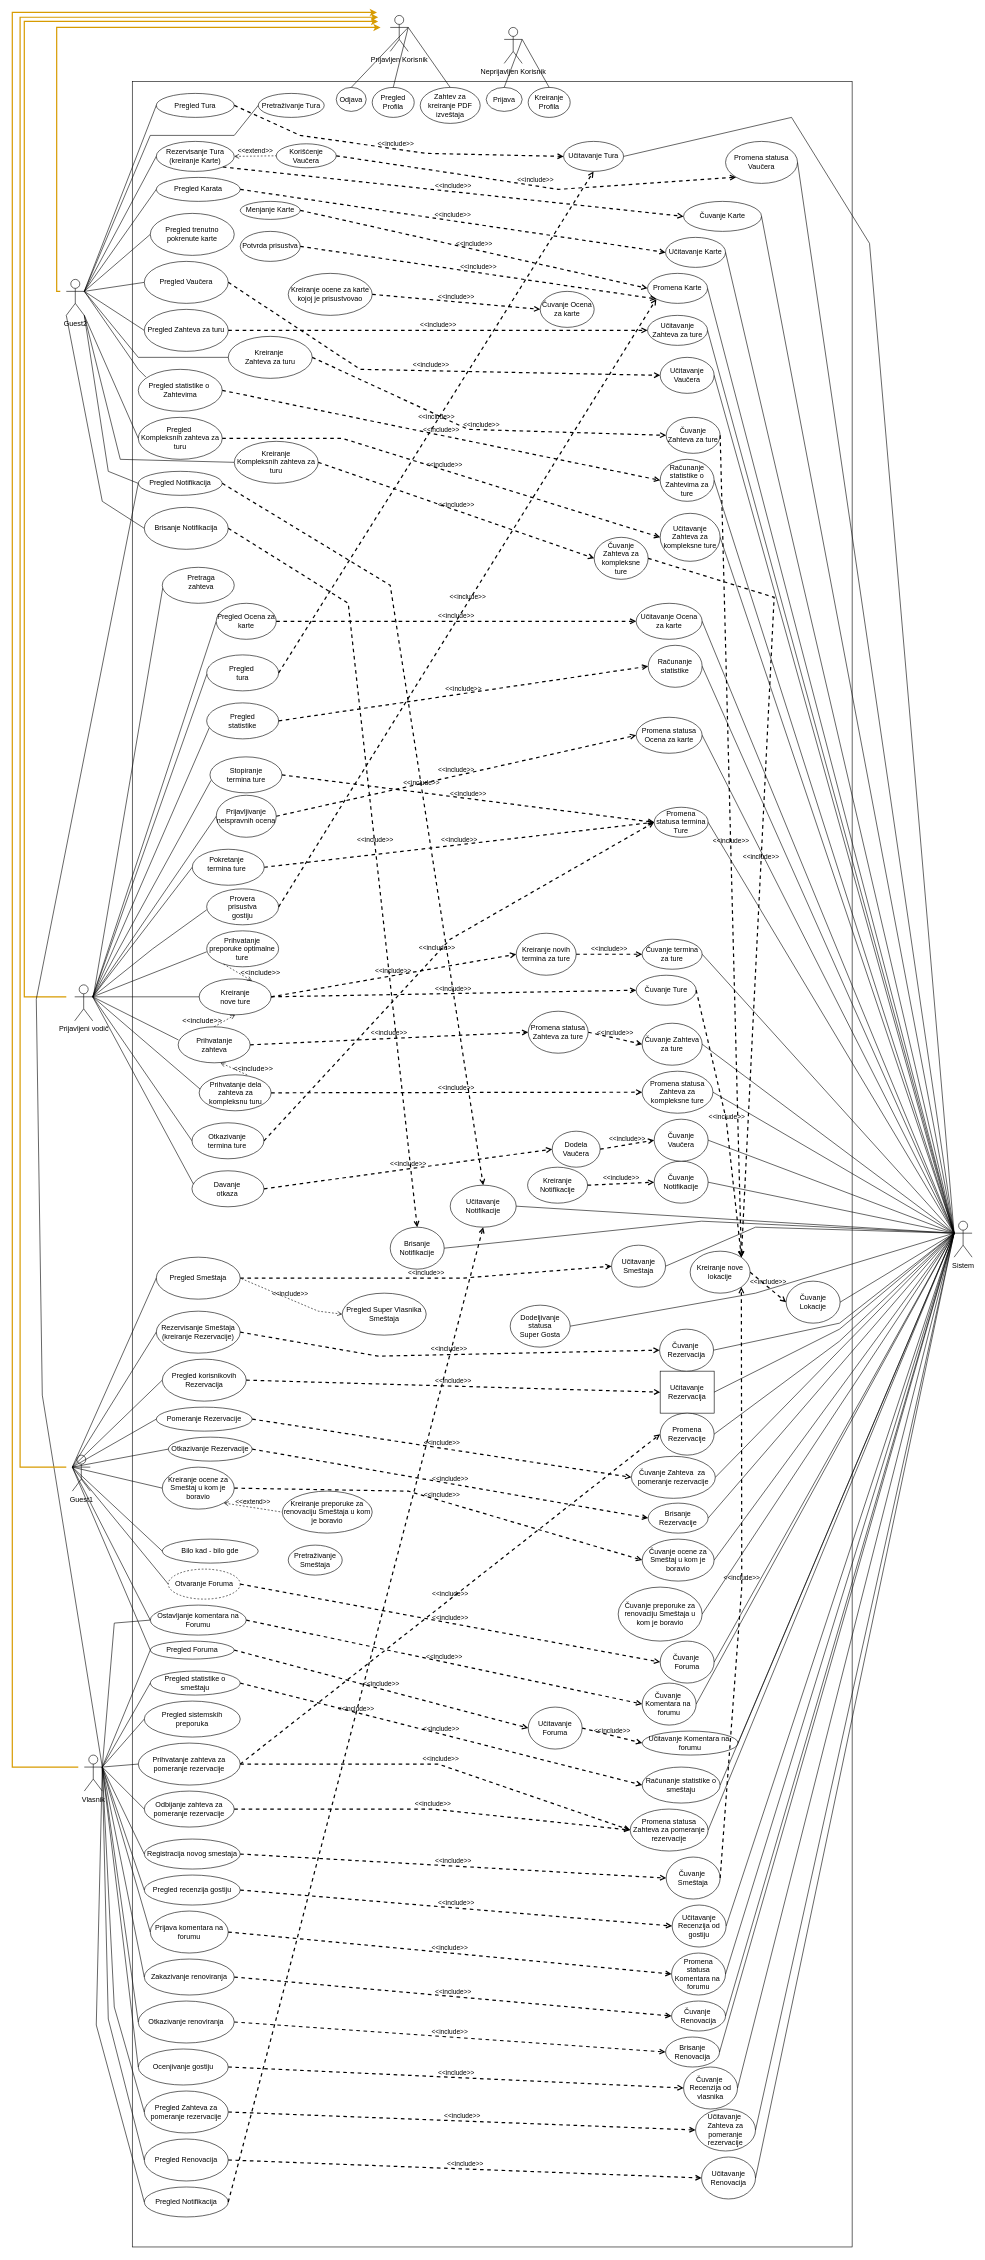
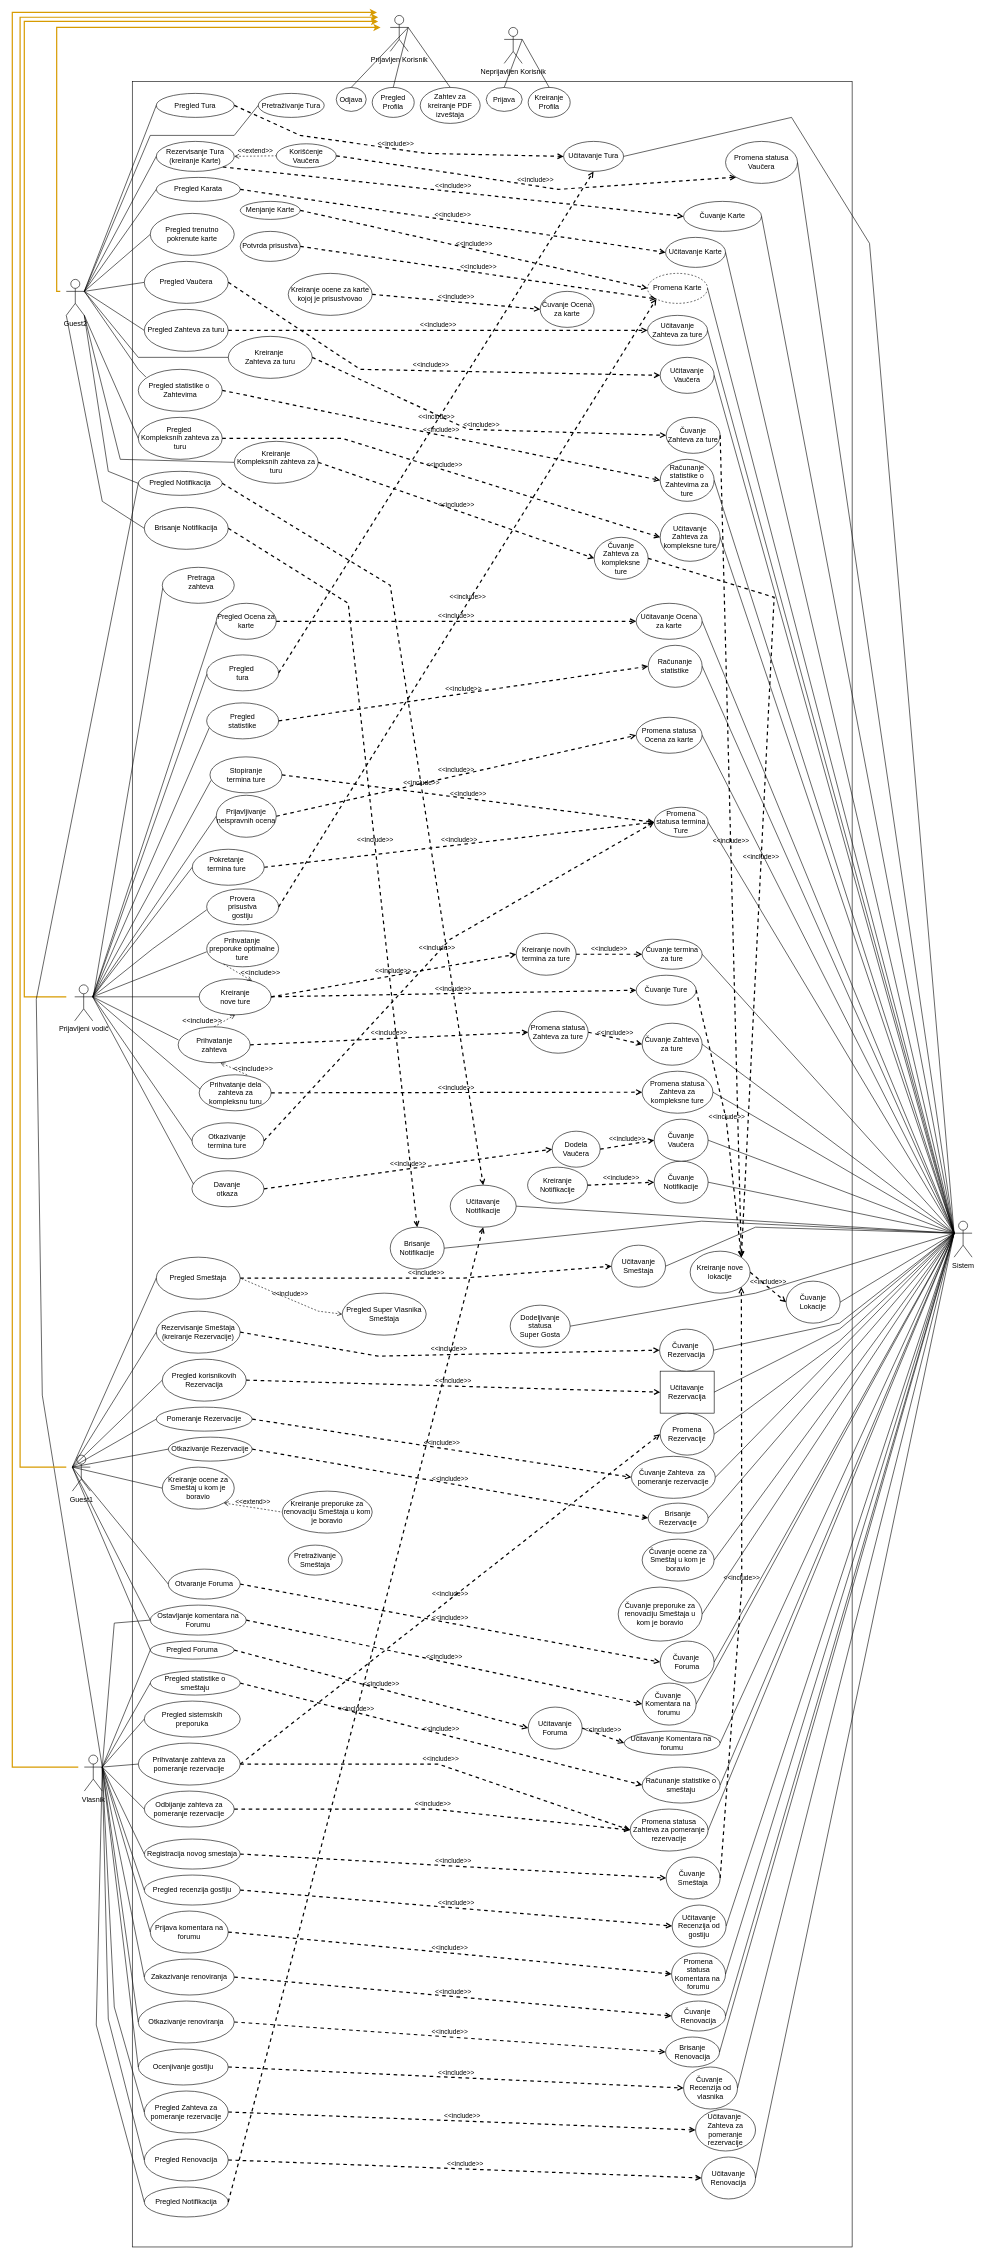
node "Promena Karte": style solid -> dashed
edge "Kreiranje ocene za Smeštaj u kom je boravio" -> "Čuvanje ocene za Smeštaj u kom je boravio": removed, label "<<include>>"
edge "Guest1" -- "Bilo kad - bilo gde": removed
node "Bilo kad - bilo gde": removed
node "Otvaranje Foruma": style dashed -> solid
node "Učitavanje Komentara na forumu": moved (690, 1743) -> (672, 1743)
edge "Sistem" -- "Učitavanje Zahteva za pomeranje rezervacije": removed
